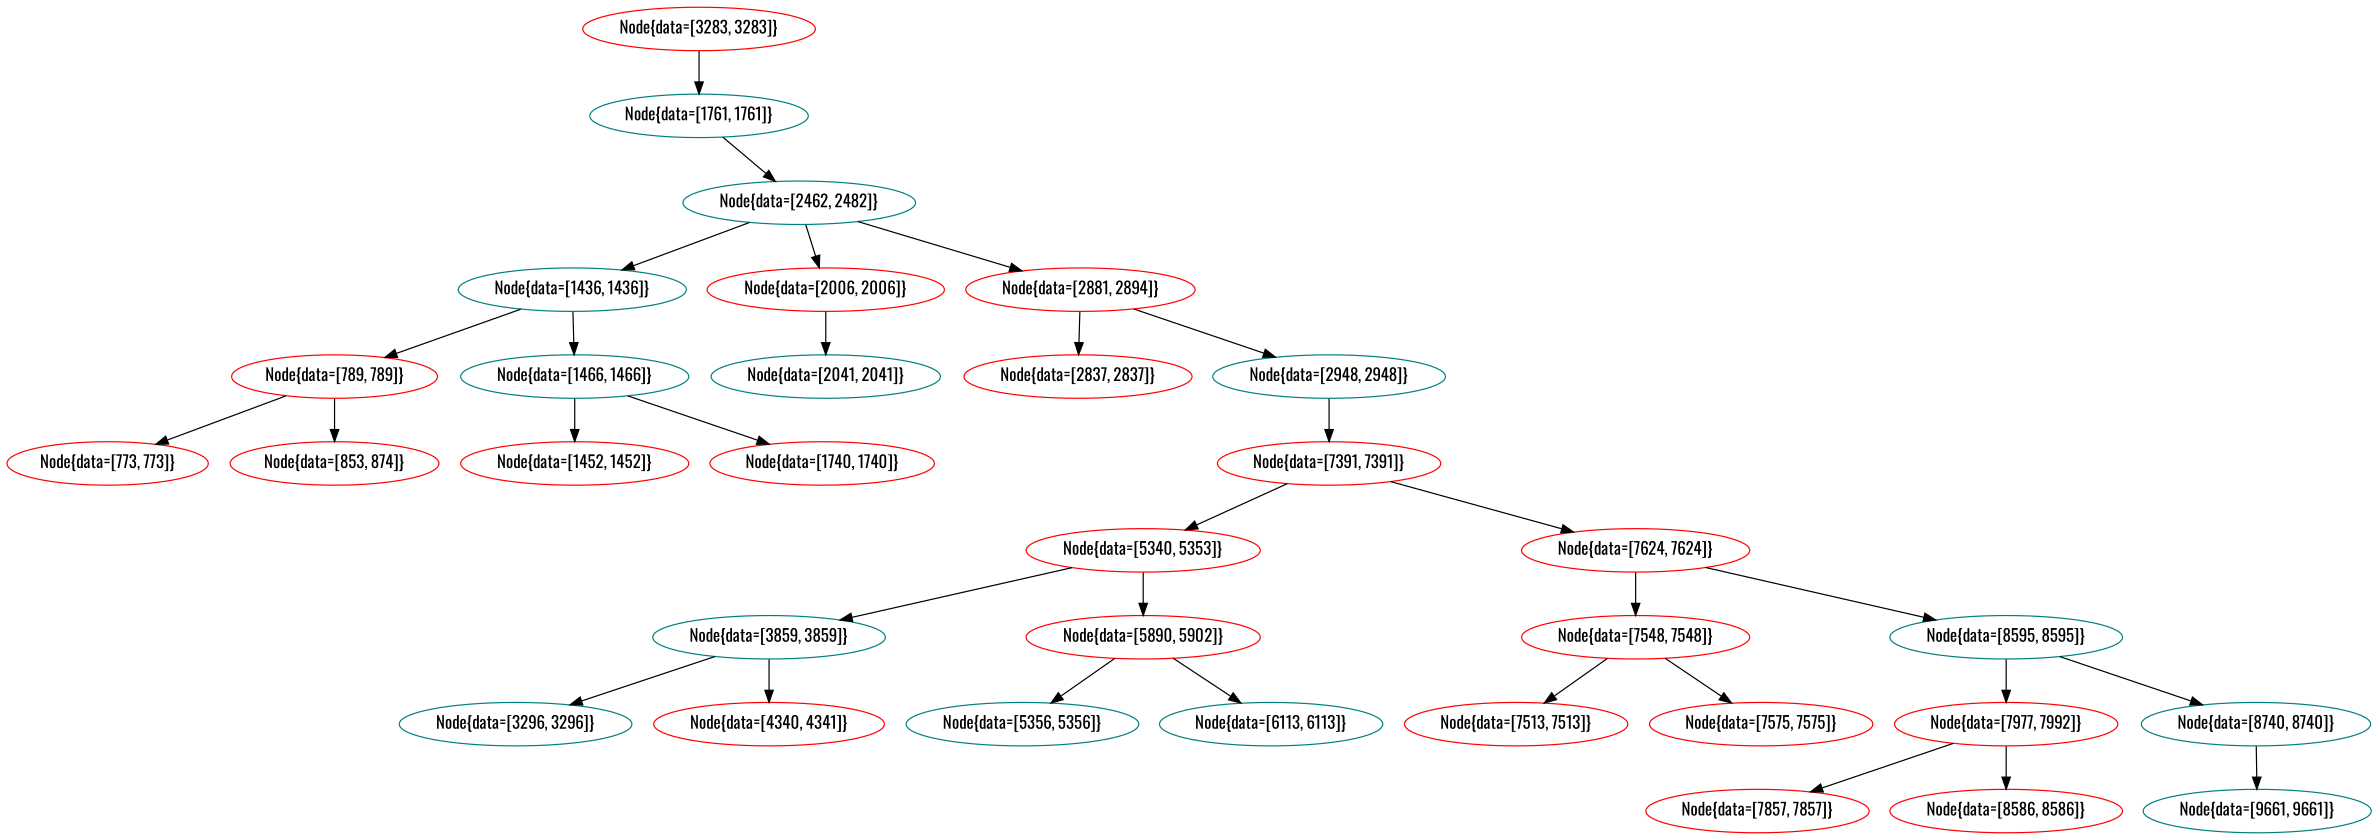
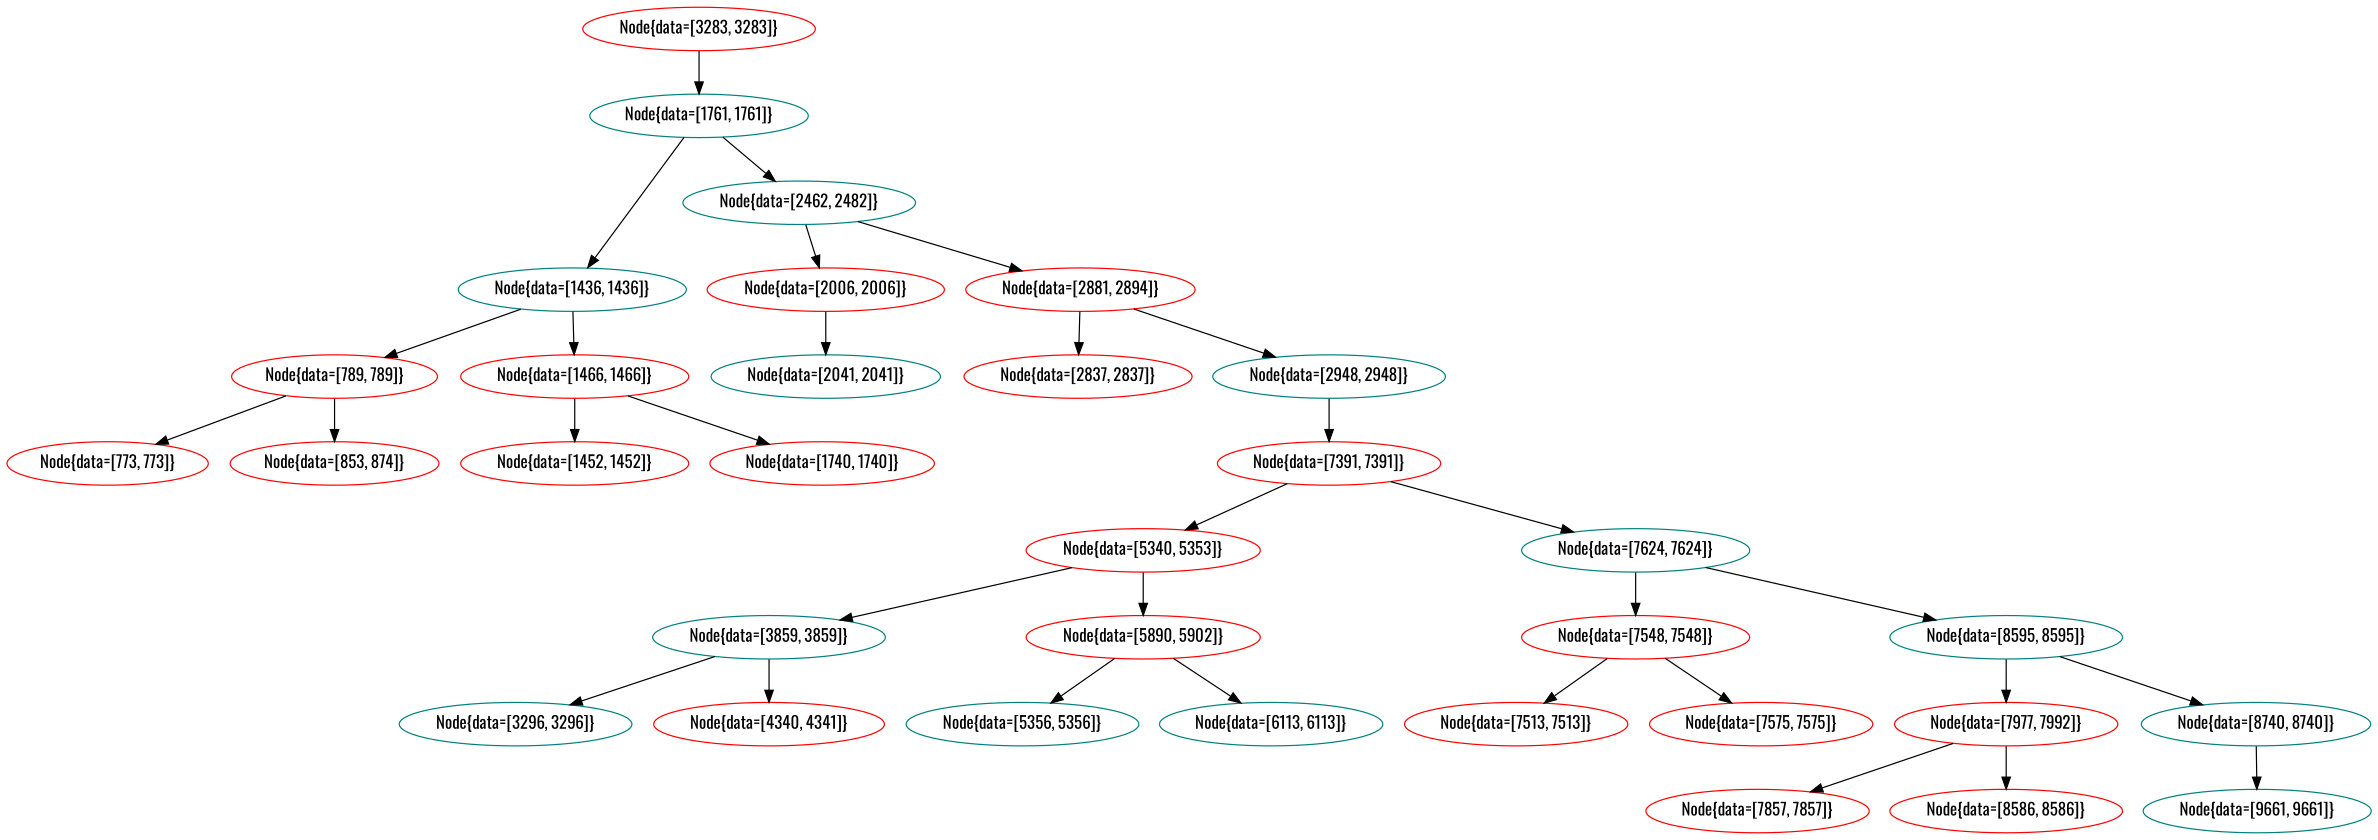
edge "Node{data=[2462, 2482]}" -> "Node{data=[1436, 1436]}": now "Node{data=[1761, 1761]}" -> "Node{data=[1436, 1436]}"
node "Node{data=[1466, 1466]}": color teal -> red
node "Node{data=[7624, 7624]}": color red -> teal
